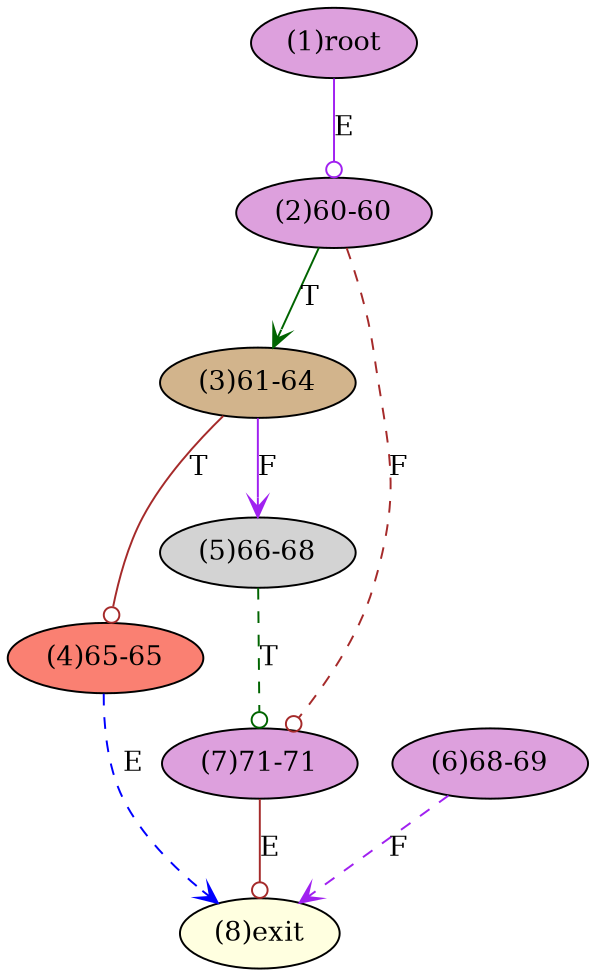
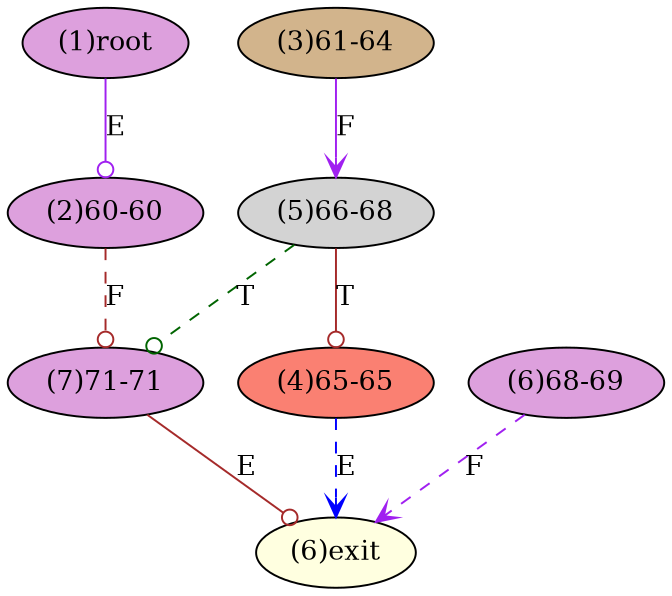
edge "(2)60-60" -> "(3)61-64": removed, label "T"
edge "(3)61-64" -> "(4)65-65": now "(5)66-68" -> "(4)65-65"
node "(8)exit": label "(8)exit" -> "(6)exit"
